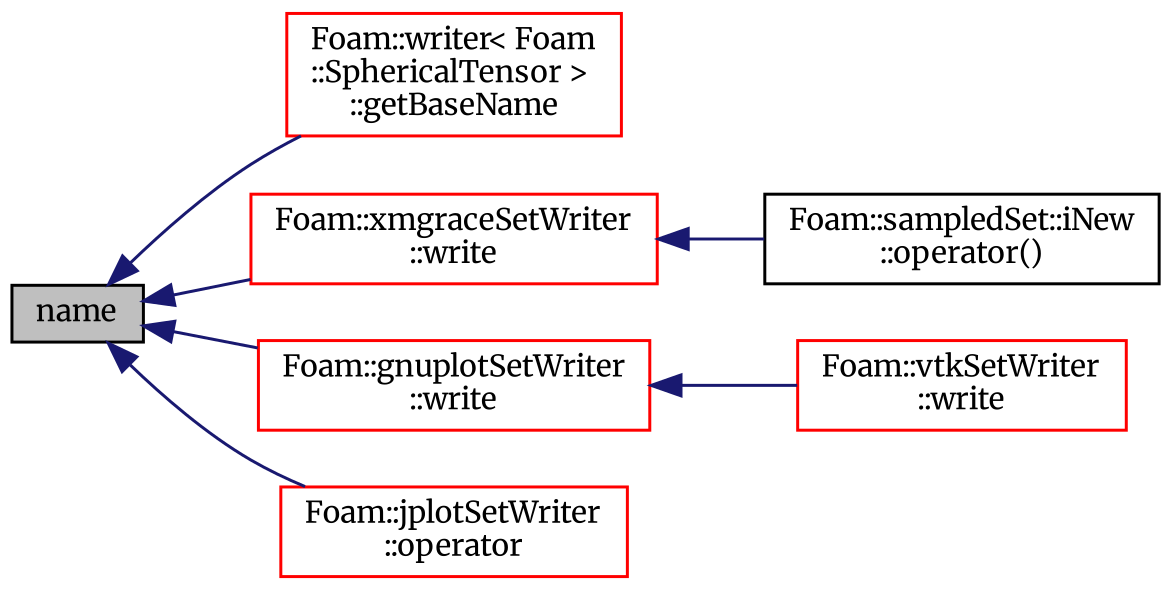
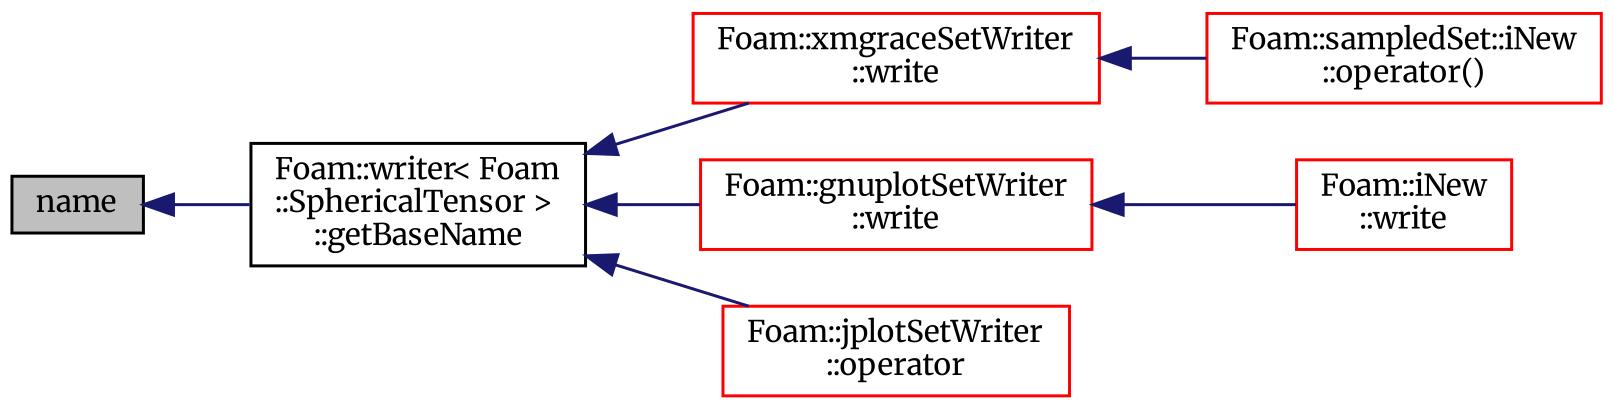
node "Foam::writer< Foam ::SphericalTensor > ::getBaseName": color red -> black
node "Foam::sampledSet::iNew ::operator()": color black -> red
edge "Foam::xmgraceSetWriter ::write" -> "name": now "Foam::xmgraceSetWriter ::write" -> "Foam::writer< Foam ::SphericalTensor > ::getBaseName"
edge "Foam::gnuplotSetWriter ::write" -> "name": now "Foam::gnuplotSetWriter ::write" -> "Foam::writer< Foam ::SphericalTensor > ::getBaseName"
node "Foam::vtkSetWriter ::write": label "Foam::vtkSetWriter ::write" -> "Foam::iNew ::write"
edge "Foam::jplotSetWriter ::operator" -> "name": now "Foam::jplotSetWriter ::operator" -> "Foam::writer< Foam ::SphericalTensor > ::getBaseName"
